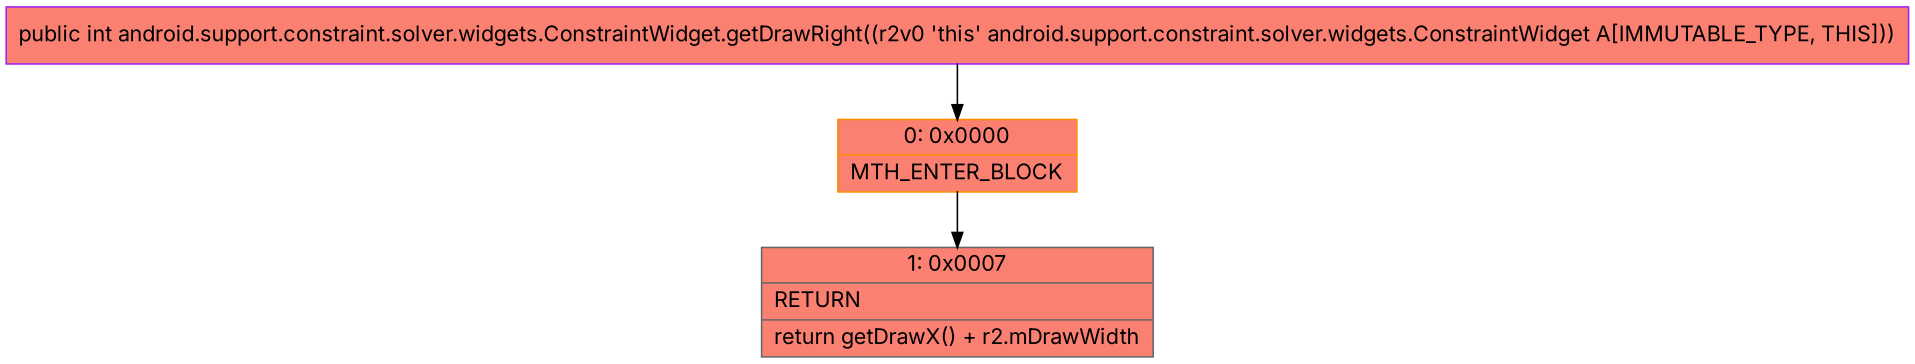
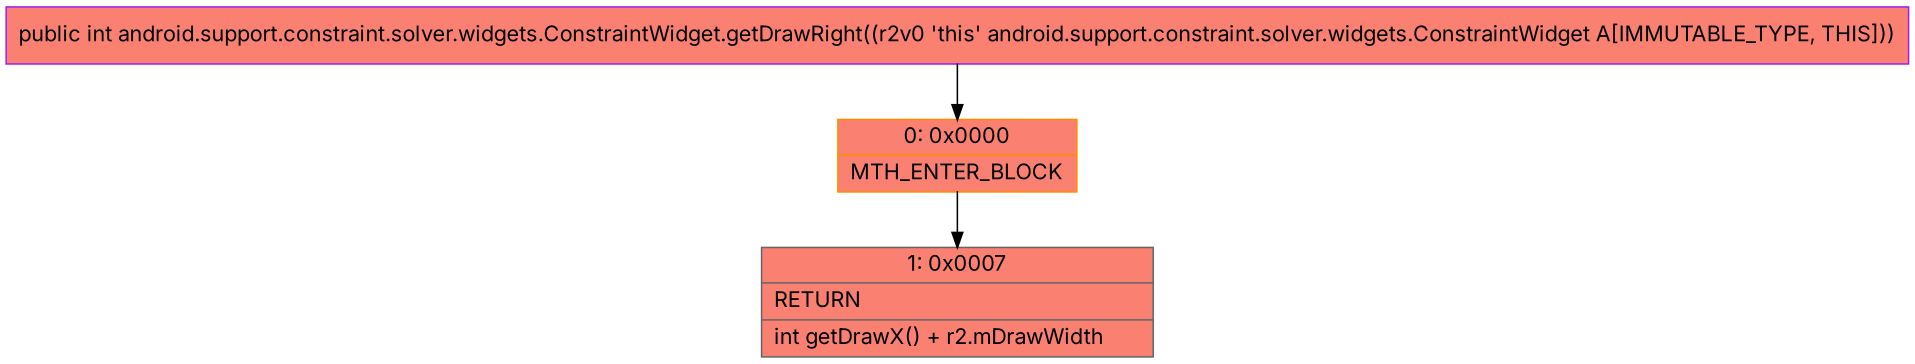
node "1: 0x0007": text "return getDrawX() + r2.mDrawWidth" -> "int getDrawX() + r2.mDrawWidth"
